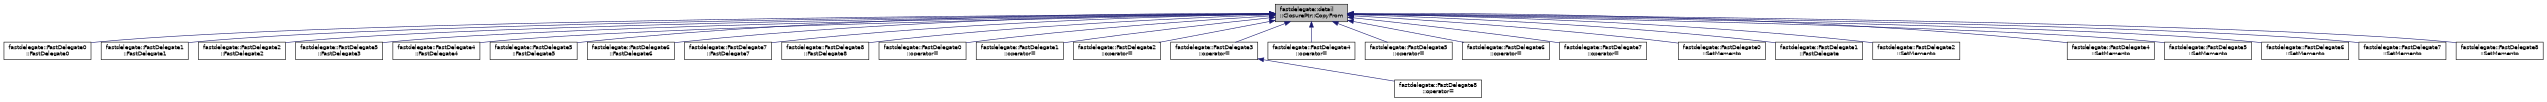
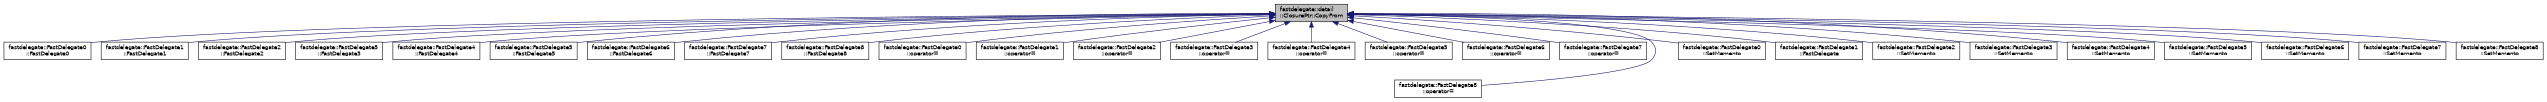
node "fastdelegate::FastDelegate3 ::SetMemento": added
edge "fastdelegate::FastDelegate8 ::operator=" -> "fastdelegate::FastDelegate3 ::operator=": now "fastdelegate::FastDelegate8 ::operator=" -> "fastdelegate::detail ::ClosurePtr::CopyFrom"
